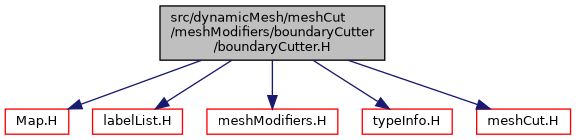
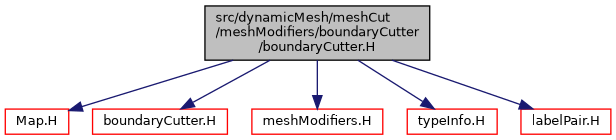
node "labelList.H": label "labelList.H" -> "boundaryCutter.H"
node "meshCut.H": label "meshCut.H" -> "labelPair.H"
